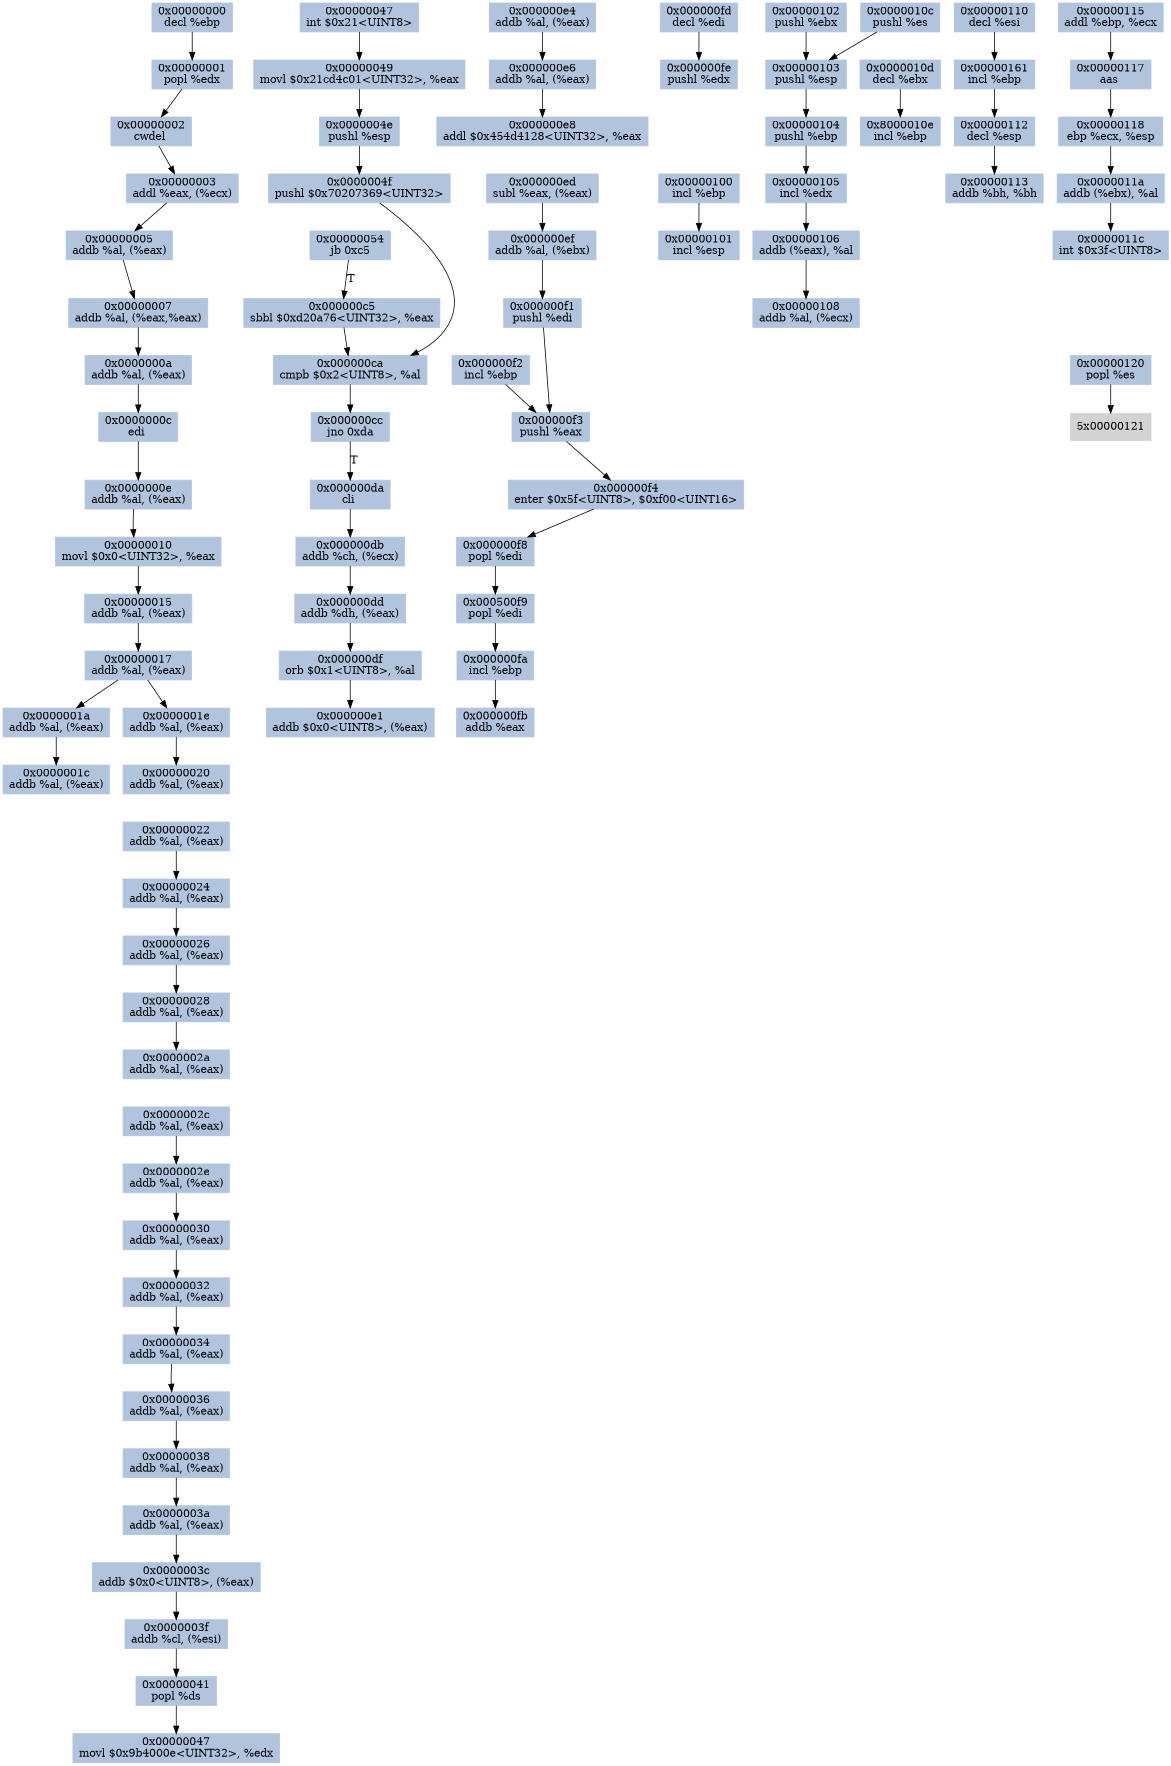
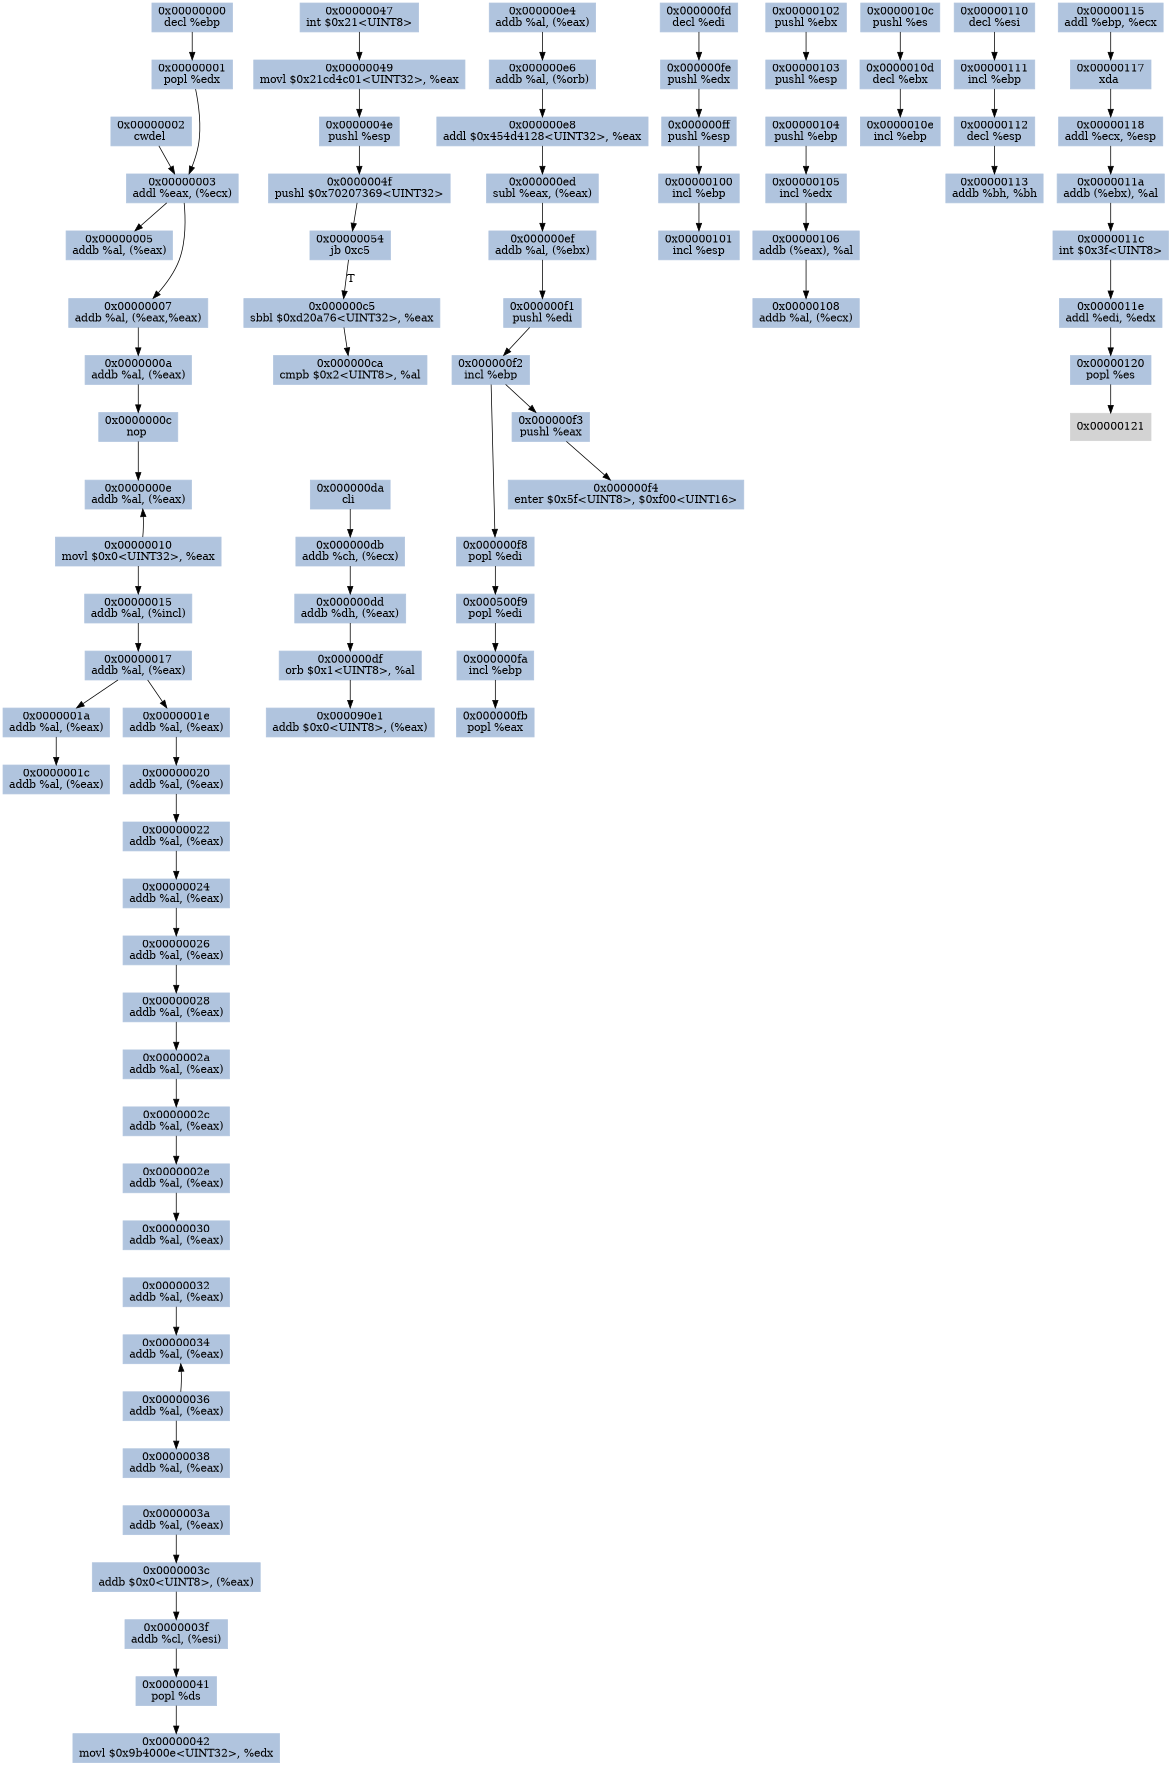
edge "0x0000010c pushl %es" -> "0x00000103 pushl %esp": now "0x0000010c pushl %es" -> "0x0000010d decl %ebx"
node "0x000000e6 addb %al, (%eax)": label "0x000000e6 addb %al, (%eax)" -> "0x000000e6 addb %al, (%orb)"
node "0x00000161 incl %ebp": label "0x00000161 incl %ebp" -> "0x00000111 incl %ebp"
node "0x00000117 aas": label "0x00000117 aas" -> "0x00000117 xda"
edge "0x00000103 pushl %esp" -> "0x00000104 pushl %ebp": removed
edge "0x00000001 popl %edx" -> "0x00000002 cwdel": now "0x00000001 popl %edx" -> "0x00000003 addl %eax, (%ecx)"
node "0x000000ff pushl %esp": added
node "0x8000010e incl %ebp": label "0x8000010e incl %ebp" -> "0x0000010e incl %ebp"
node "0x00000118 ebp %ecx, %esp": label "0x00000118 ebp %ecx, %esp" -> "0x00000118 addl %ecx, %esp"
edge "0x000000e8 addl $0x454d4128<UINT32>, %eax" -> "0x000000ed subl %eax, (%eax)": added
edge "0x0000004f pushl $0x70207369<UINT32>" -> "0x000000ca cmpb $0x2<UINT8>, %al": now "0x0000004f pushl $0x70207369<UINT32>" -> "0x00000054 jb 0xc5"
edge "0x00000005 addb %al, (%eax)" -> "0x00000007 addb %al, (%eax,%eax)": now "0x00000003 addl %eax, (%ecx)" -> "0x00000007 addb %al, (%eax,%eax)"
node "0x0000011e addl %edi, %edx": added
edge "0x000000f1 pushl %edi" -> "0x000000f3 pushl %eax": now "0x000000f1 pushl %edi" -> "0x000000f2 incl %ebp"
node "0x0000000c edi": label "0x0000000c edi" -> "0x0000000c nop"
node "0x000000cc jno 0xda": removed
node "5x00000121": label "5x00000121" -> "0x00000121"
edge "0x0000000e addb %al, (%eax)" -> "0x00000010 movl $0x0<UINT32>, %eax": reversed
edge "0x000000f4 enter $0x5f<UINT8>, $0xf00<UINT16>" -> "0x000000f8 popl %edi": now "0x000000f2 incl %ebp" -> "0x000000f8 popl %edi"
node "0x00000015 addb %al, (%eax)": label "0x00000015 addb %al, (%eax)" -> "0x00000015 addb %al, (%incl)"
node "0x000000e1 addb $0x0<UINT8>, (%eax)": label "0x000000e1 addb $0x0<UINT8>, (%eax)" -> "0x000090e1 addb $0x0<UINT8>, (%eax)"
node "0x000000fb addb %eax": label "0x000000fb addb %eax" -> "0x000000fb popl %eax"
edge "0x00000020 addb %al, (%eax)" -> "0x00000022 addb %al, (%eax)": added
edge "0x0000002a addb %al, (%eax)" -> "0x0000002c addb %al, (%eax)": added
edge "0x00000030 addb %al, (%eax)" -> "0x00000032 addb %al, (%eax)": removed
edge "0x00000034 addb %al, (%eax)" -> "0x00000036 addb %al, (%eax)": reversed
edge "0x00000038 addb %al, (%eax)" -> "0x0000003a addb %al, (%eax)": removed
node "0x00000047 movl $0x9b4000e<UINT32>, %edx": label "0x00000047 movl $0x9b4000e<UINT32>, %edx" -> "0x00000042 movl $0x9b4000e<UINT32>, %edx"
